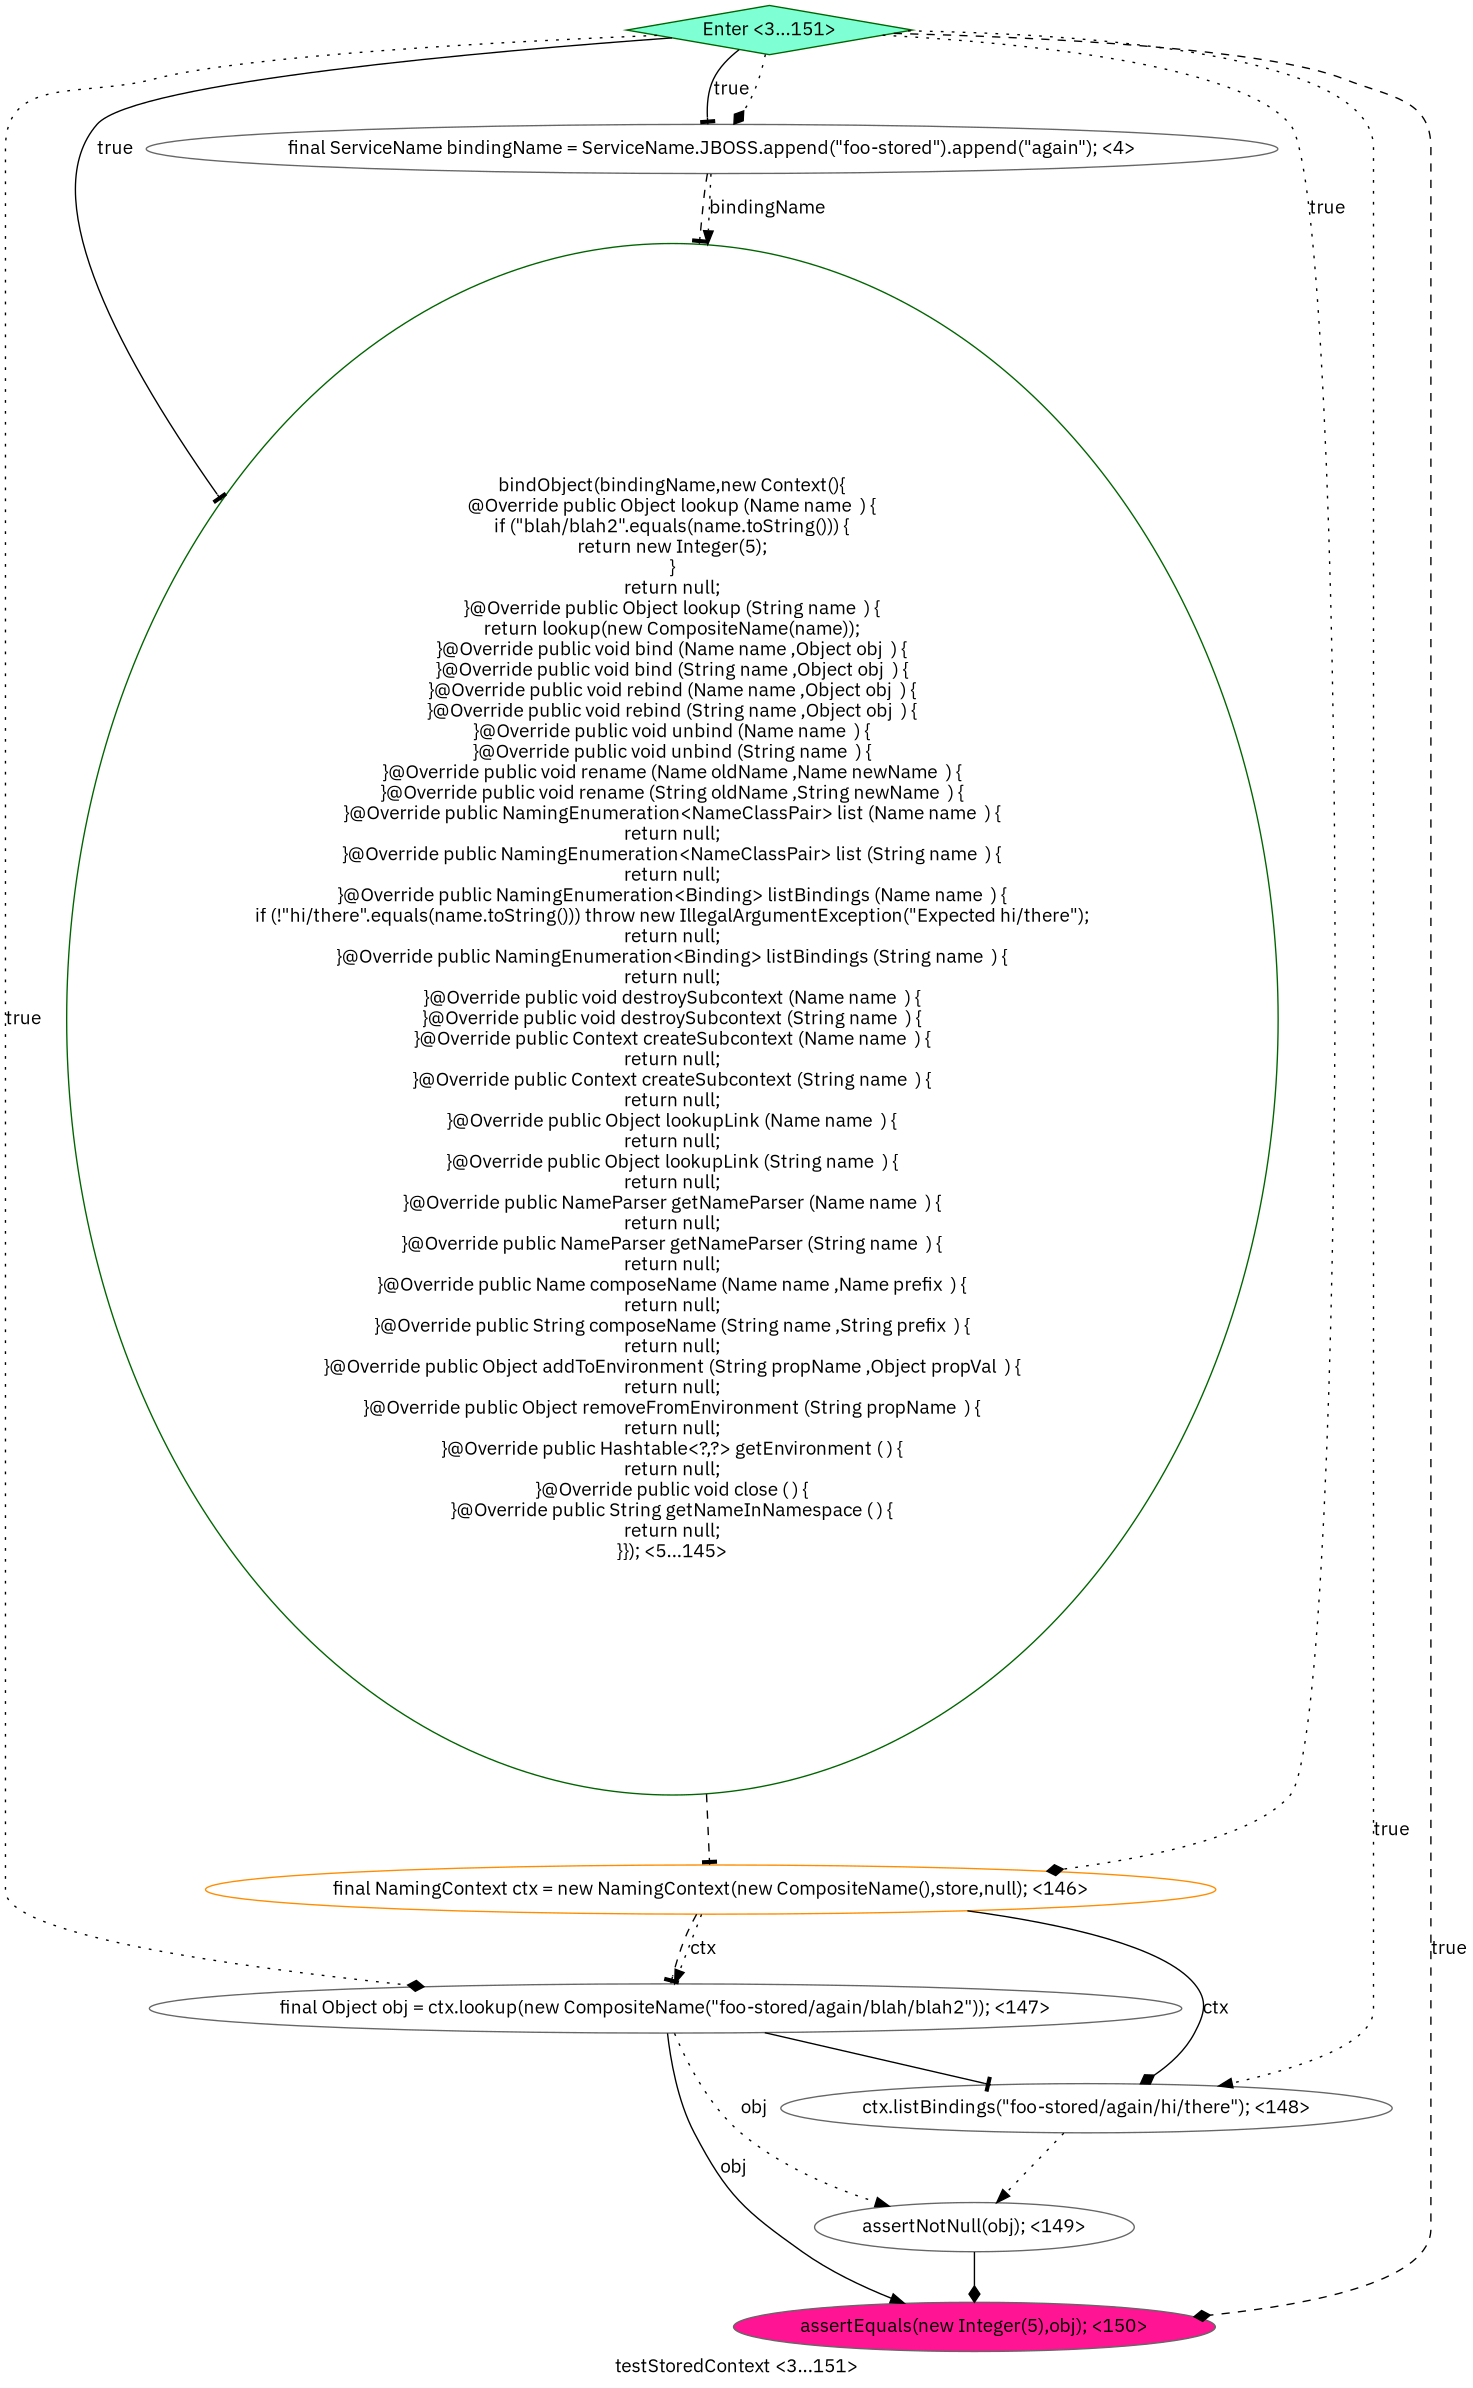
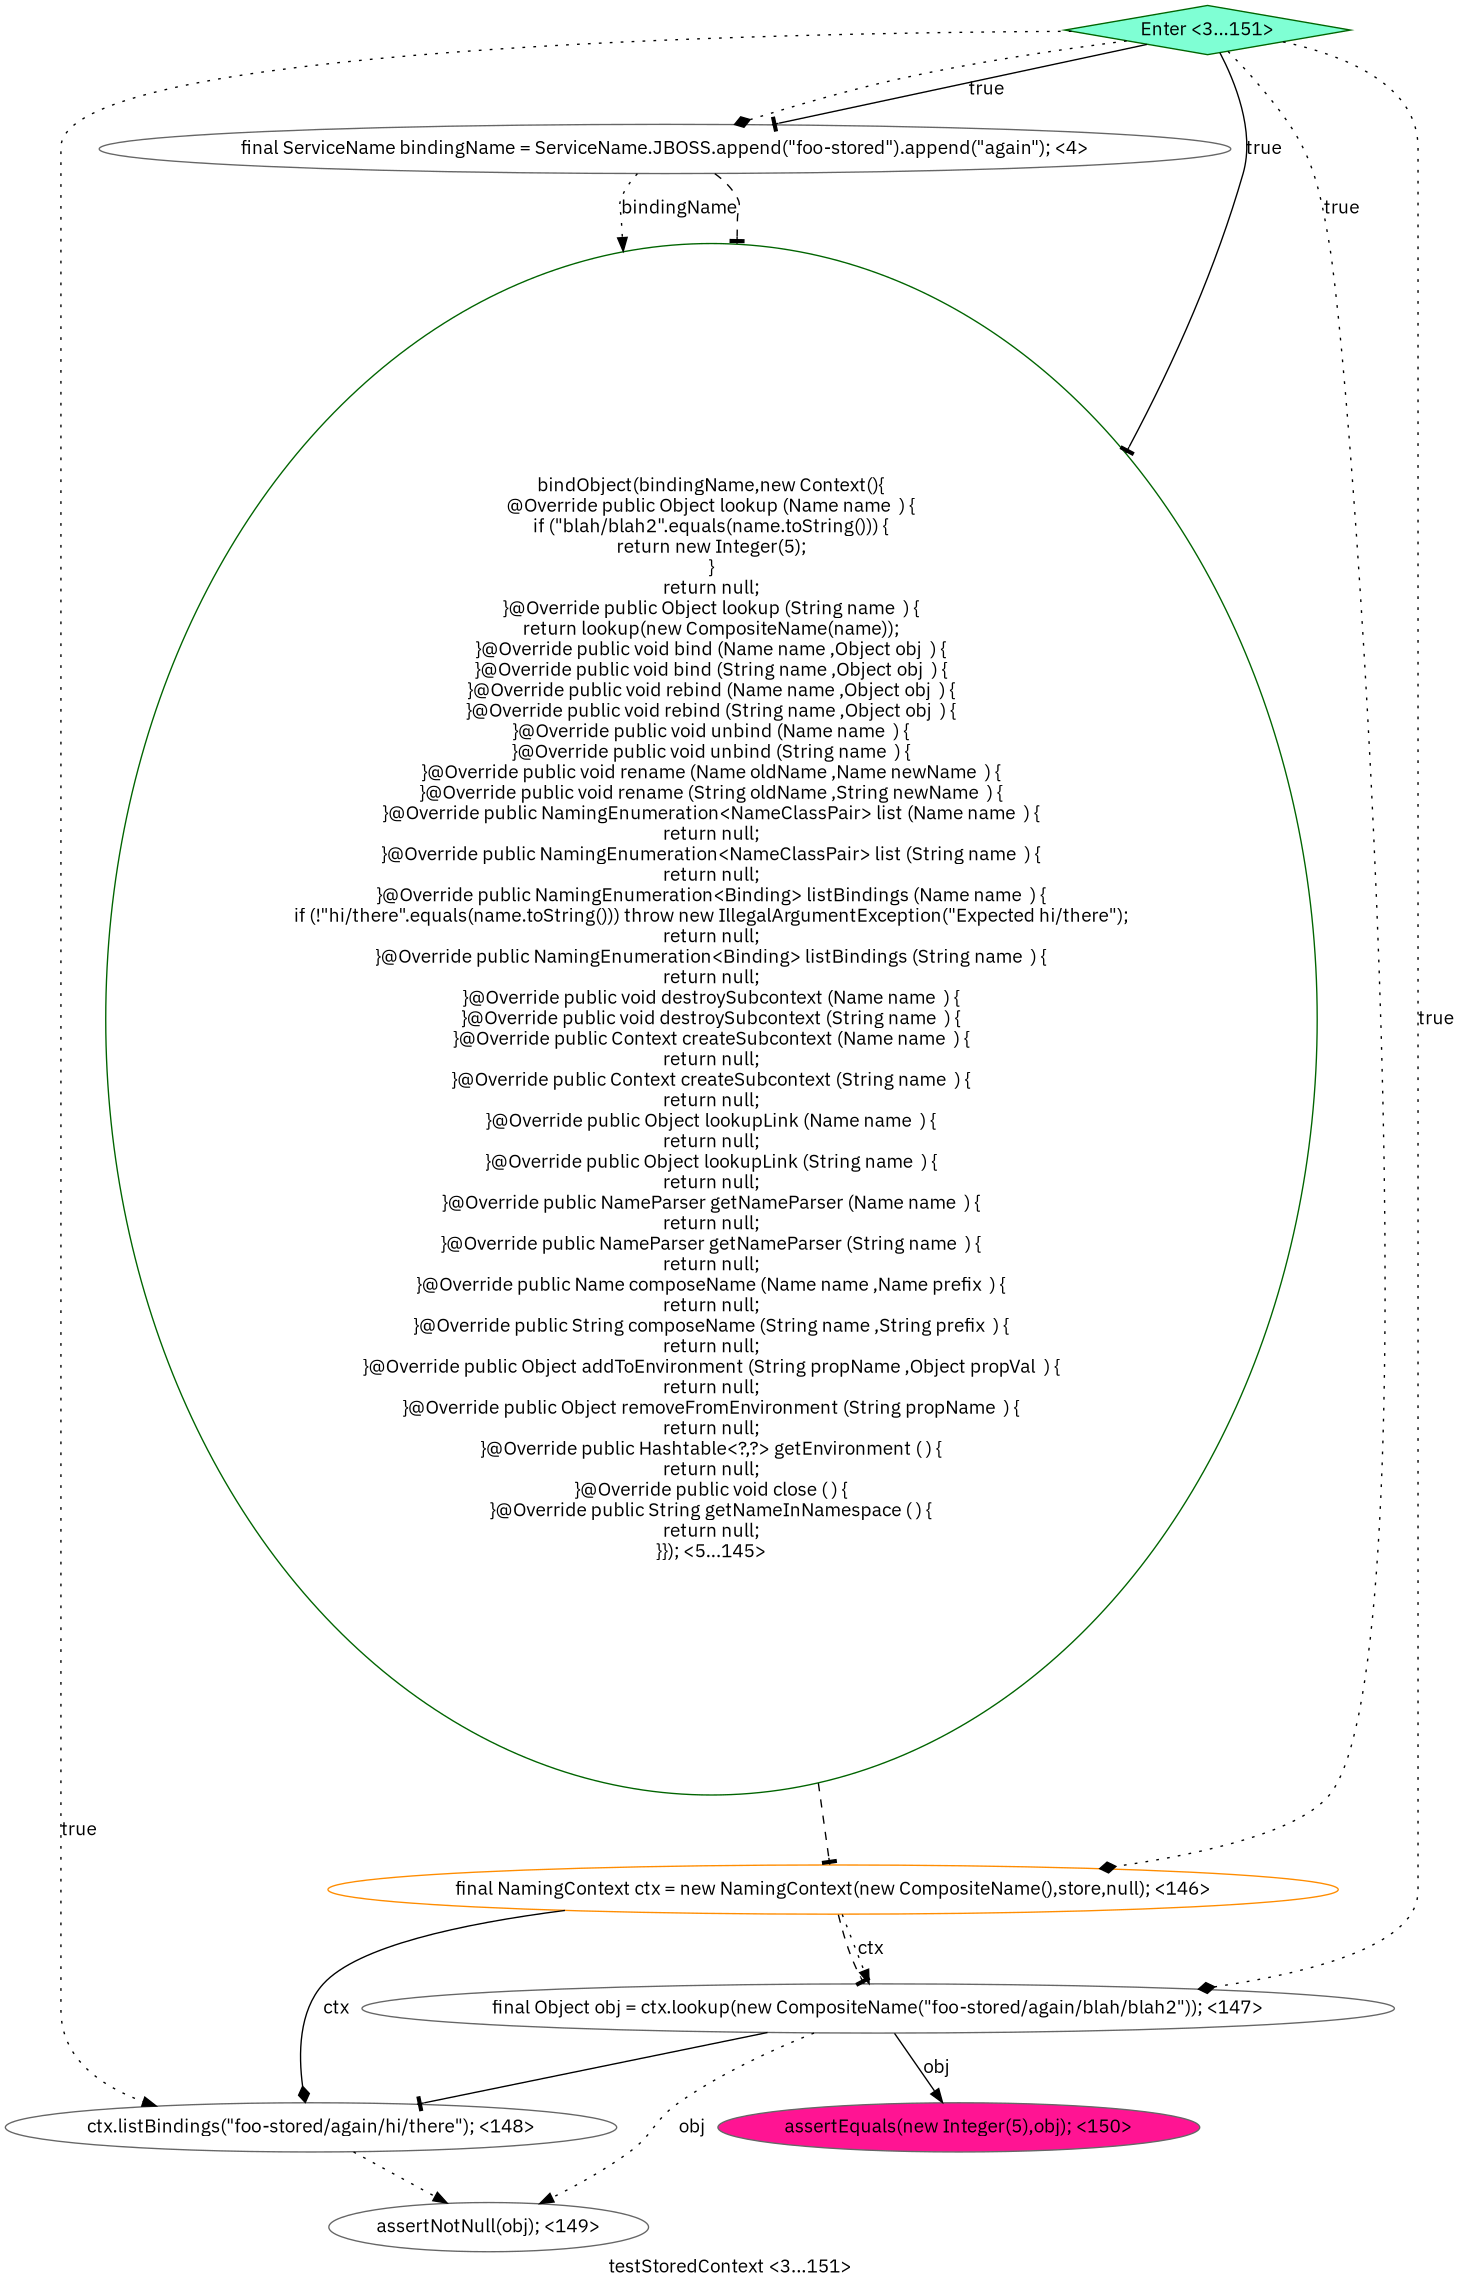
edge "Enter <3...151>" -> "assertEquals(new Integer(5),obj); <150>": removed, label "true"
edge "assertNotNull(obj); <149>" -> "assertEquals(new Integer(5),obj); <150>": removed
